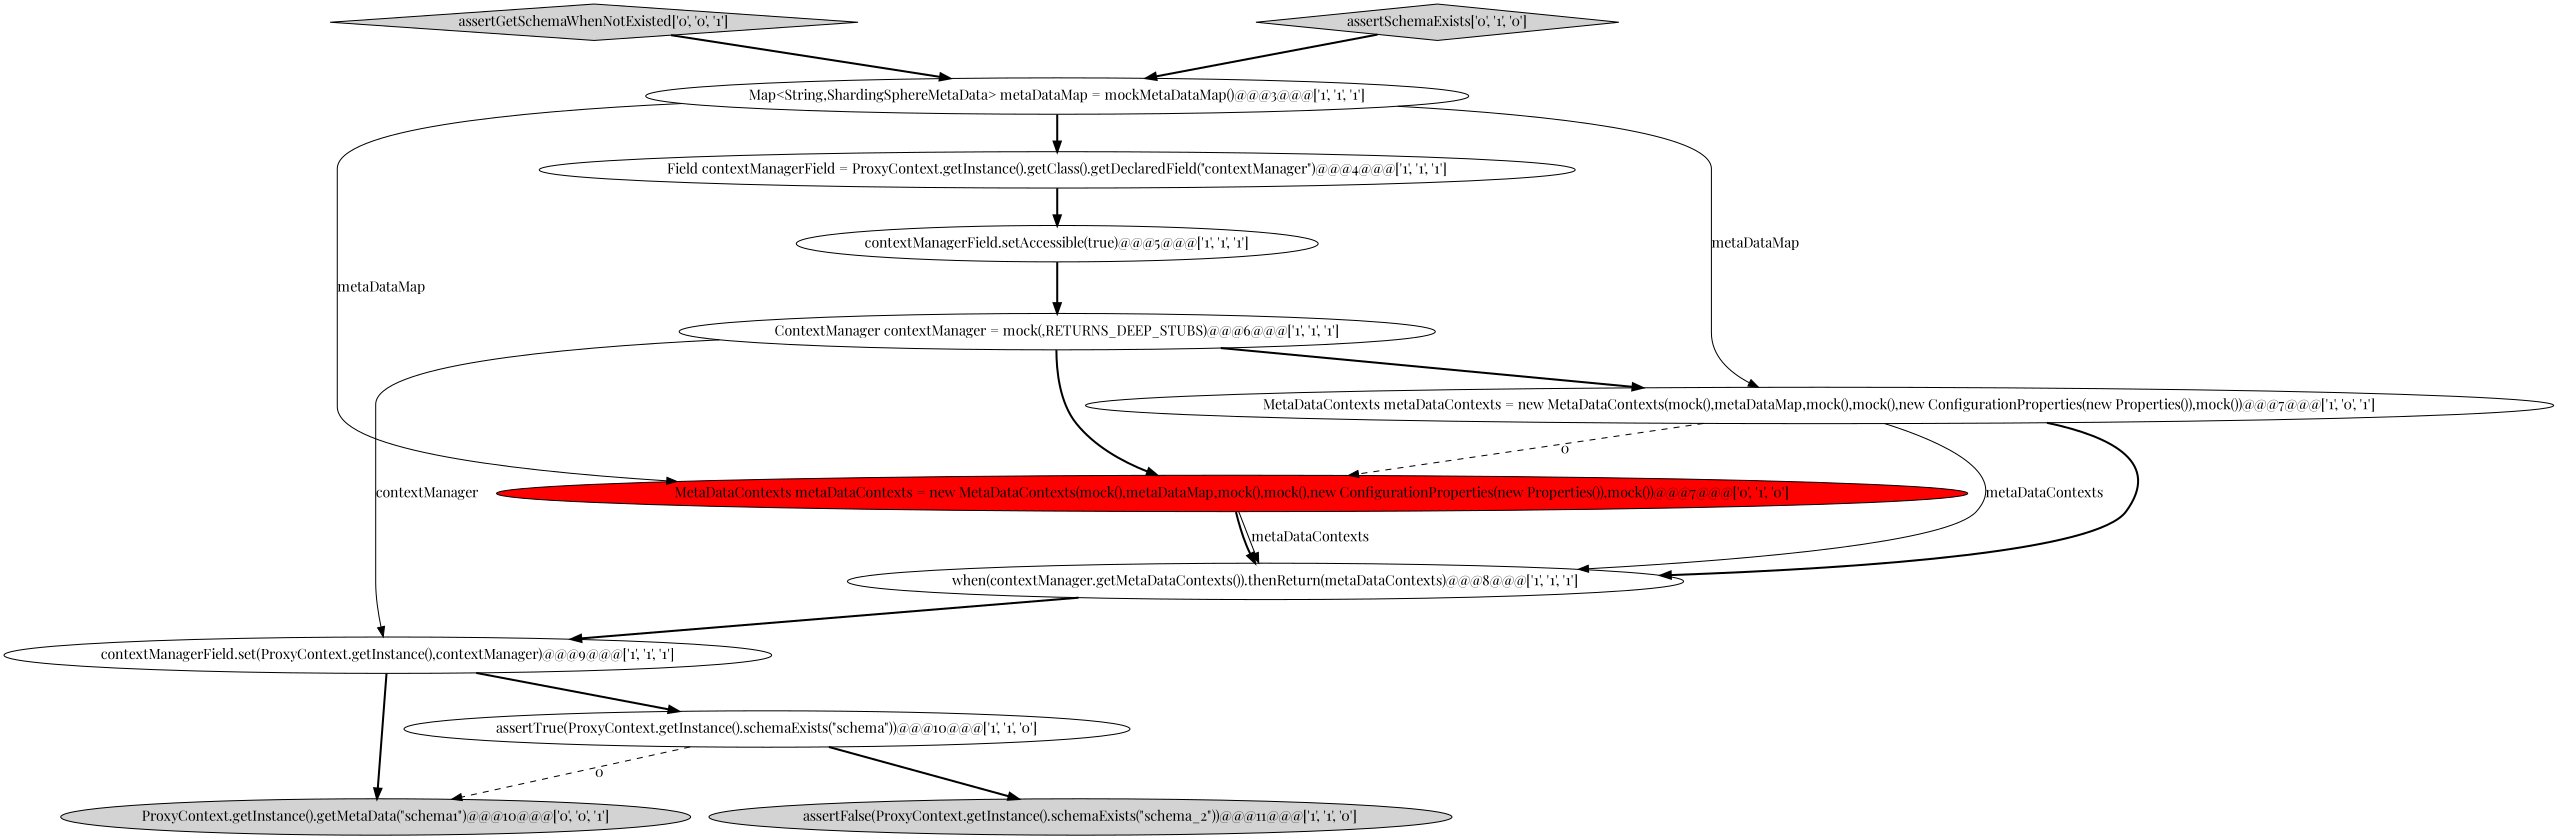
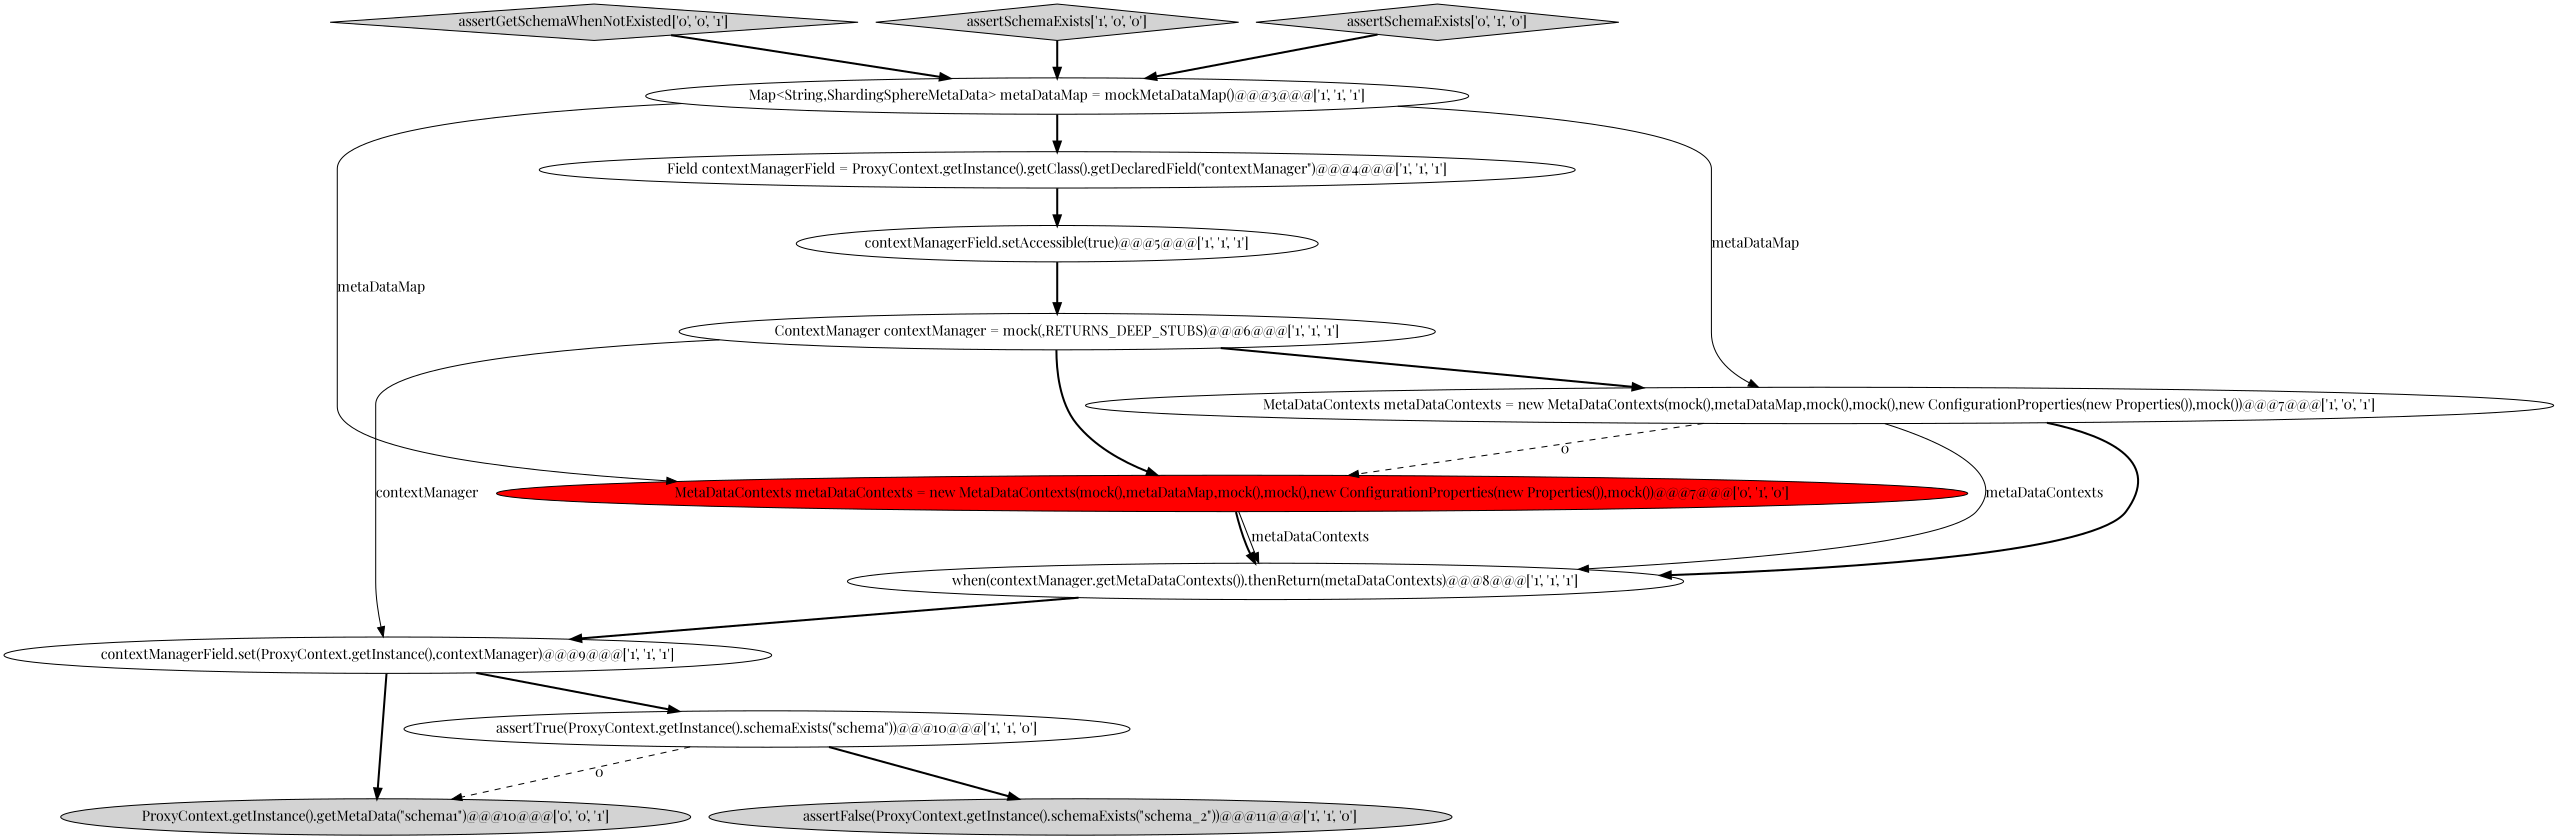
node "assertSchemaExists['1', '0', '0']": added
